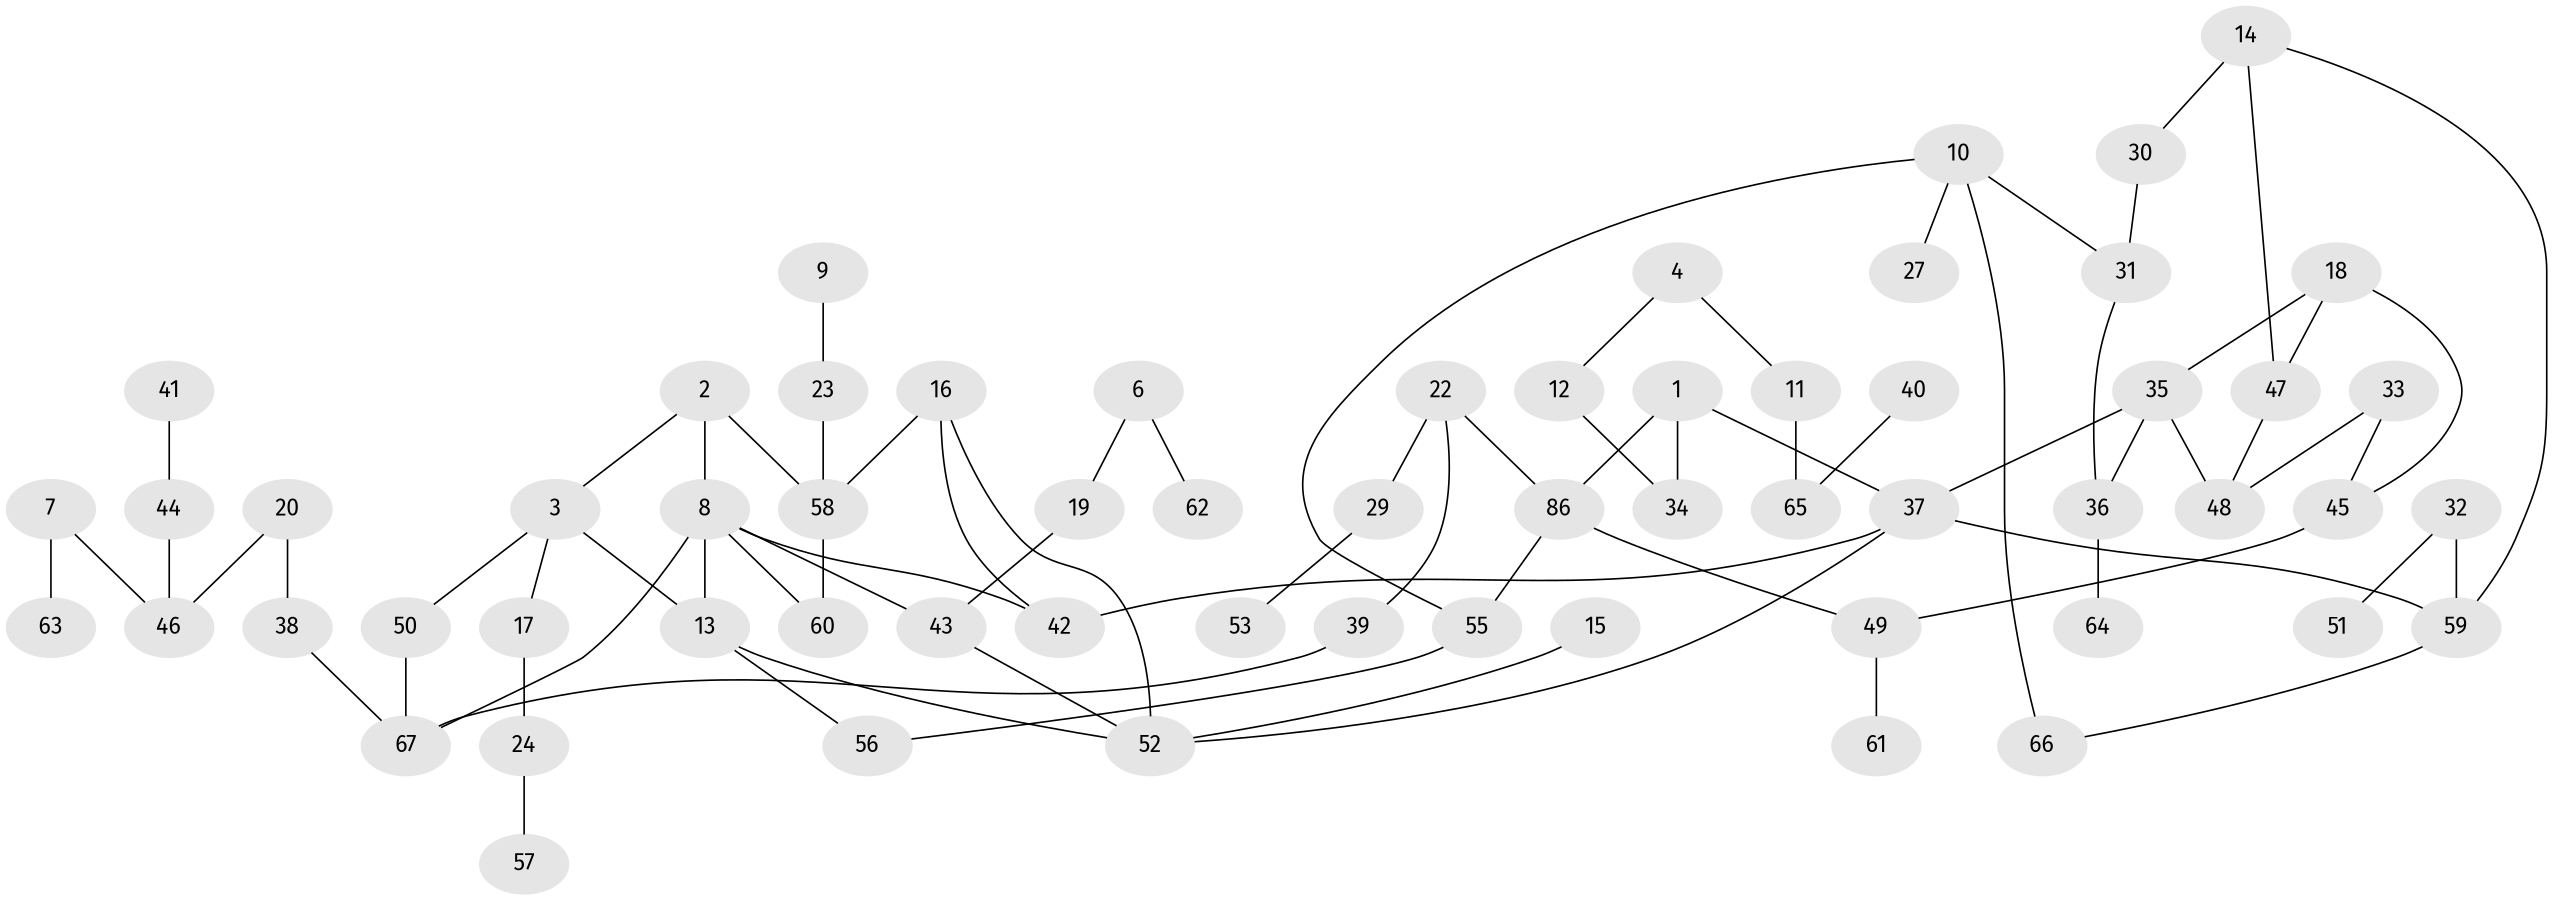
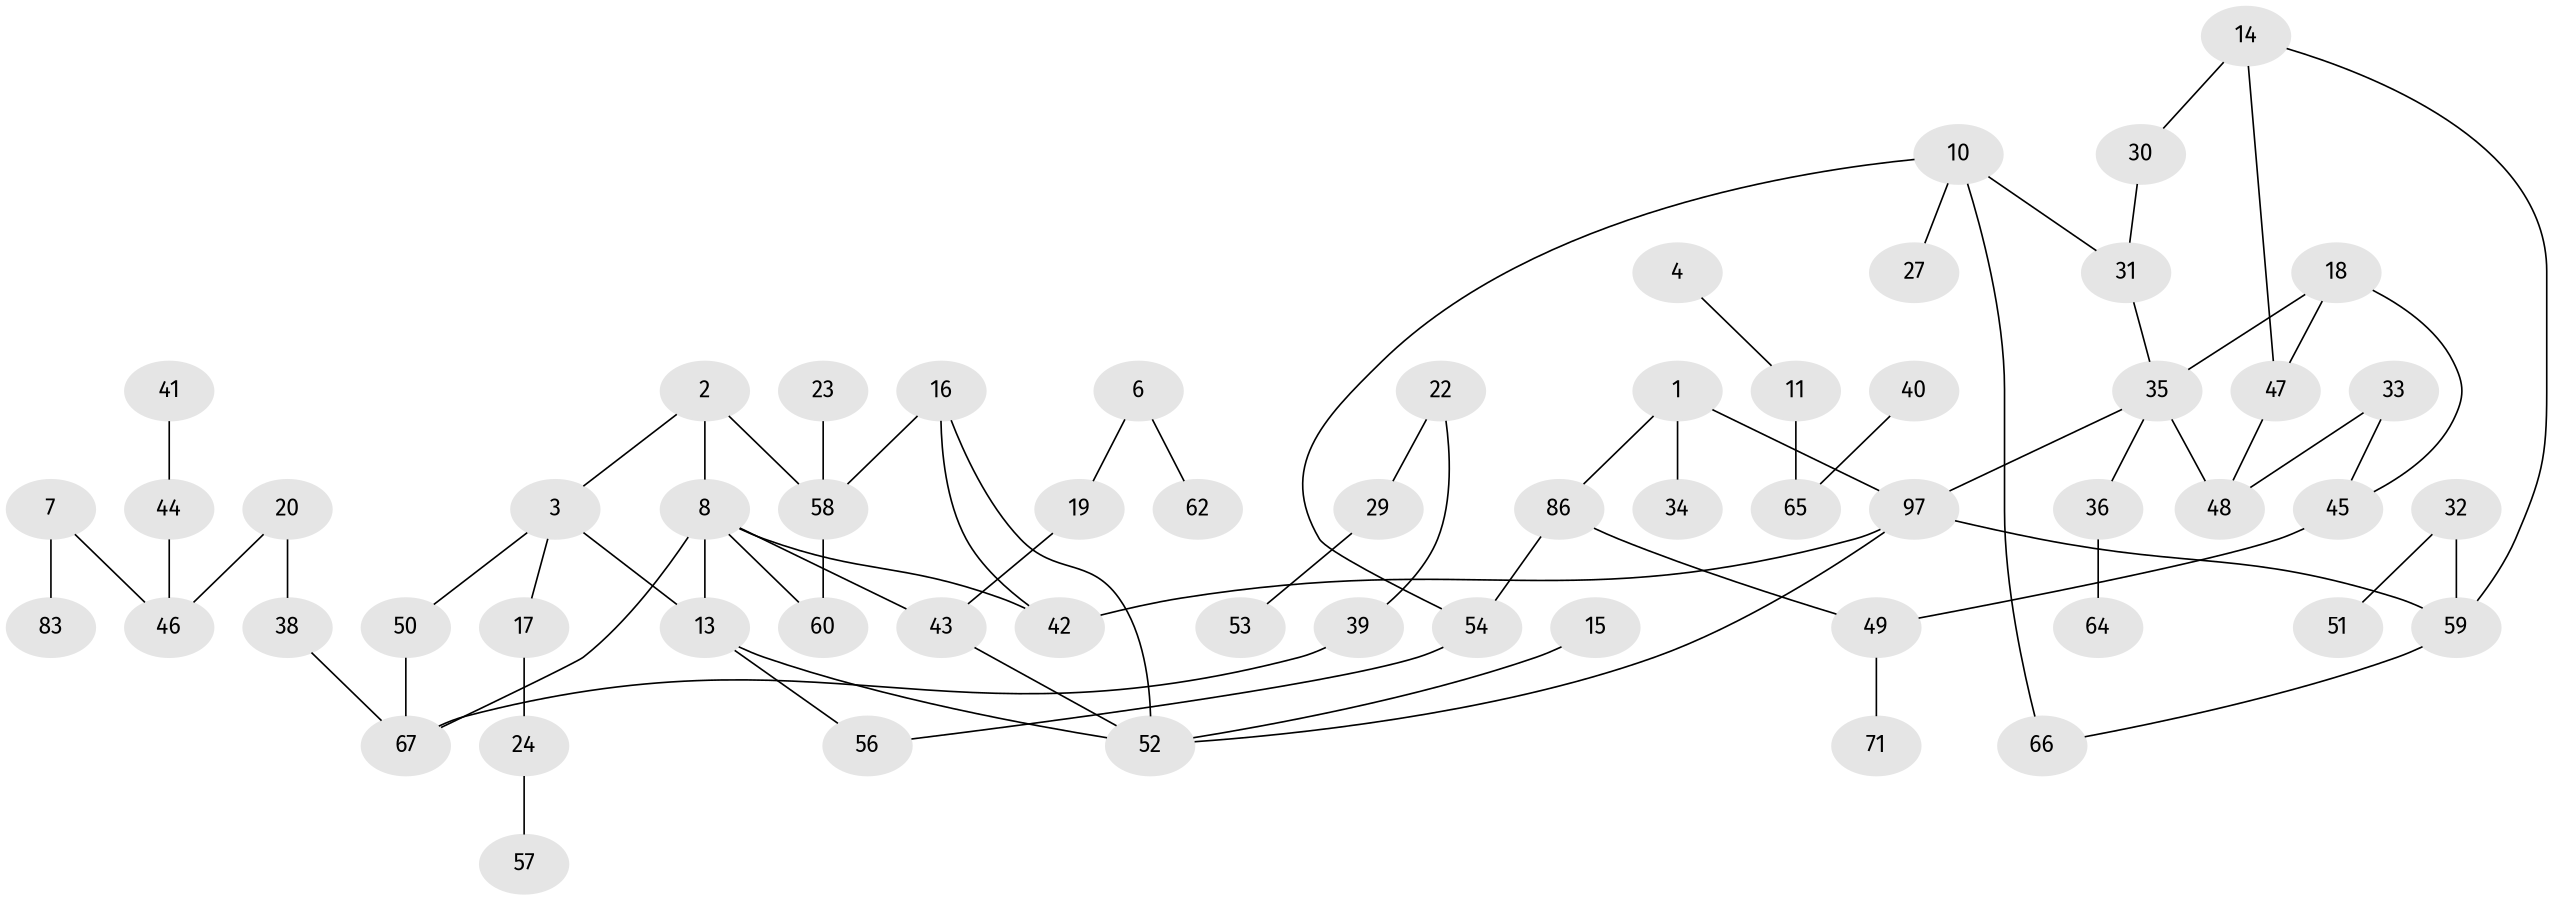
node "9": removed
edge "31" -- "36": now "31" -- "35"
node "12": removed
edge "22" -- "86": removed
node "37": label "37" -> "97"
node "63": label "63" -> "83"
node "55": label "55" -> "54"
node "61": label "61" -> "71"
